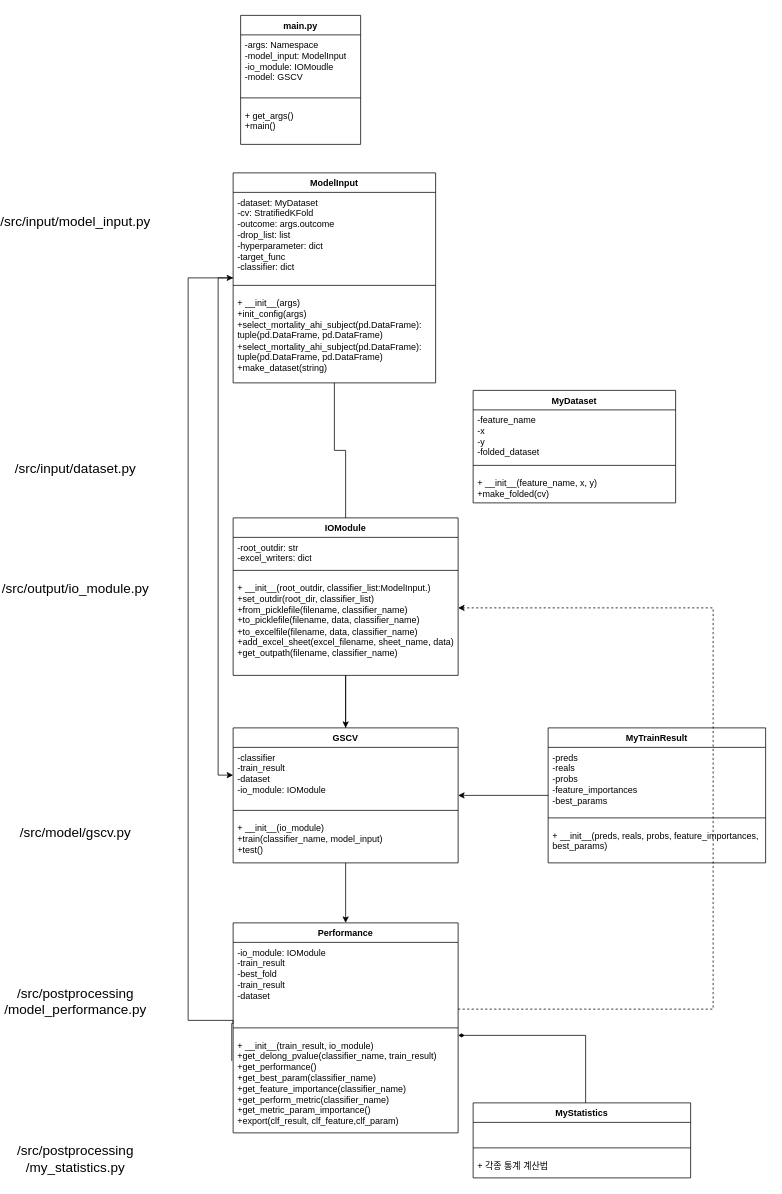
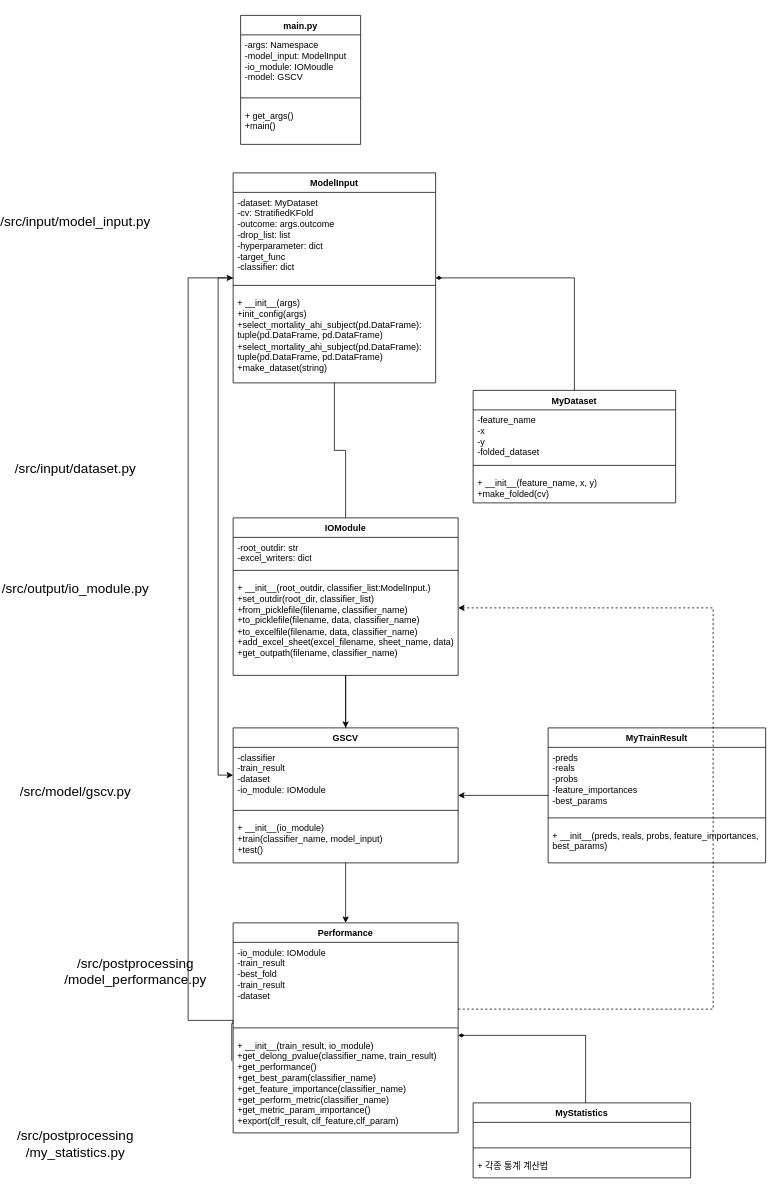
edge "MyDataset" -> "ModelInput": added
node "/src/model/gscv.py": moved (75, 833) -> (75, 792)
node "/src/postprocessing /model_performance.py": moved (75, 1002) -> (135, 972)
node "/src/postprocessing /my_statistics.py": moved (75, 1159) -> (75, 1144)
